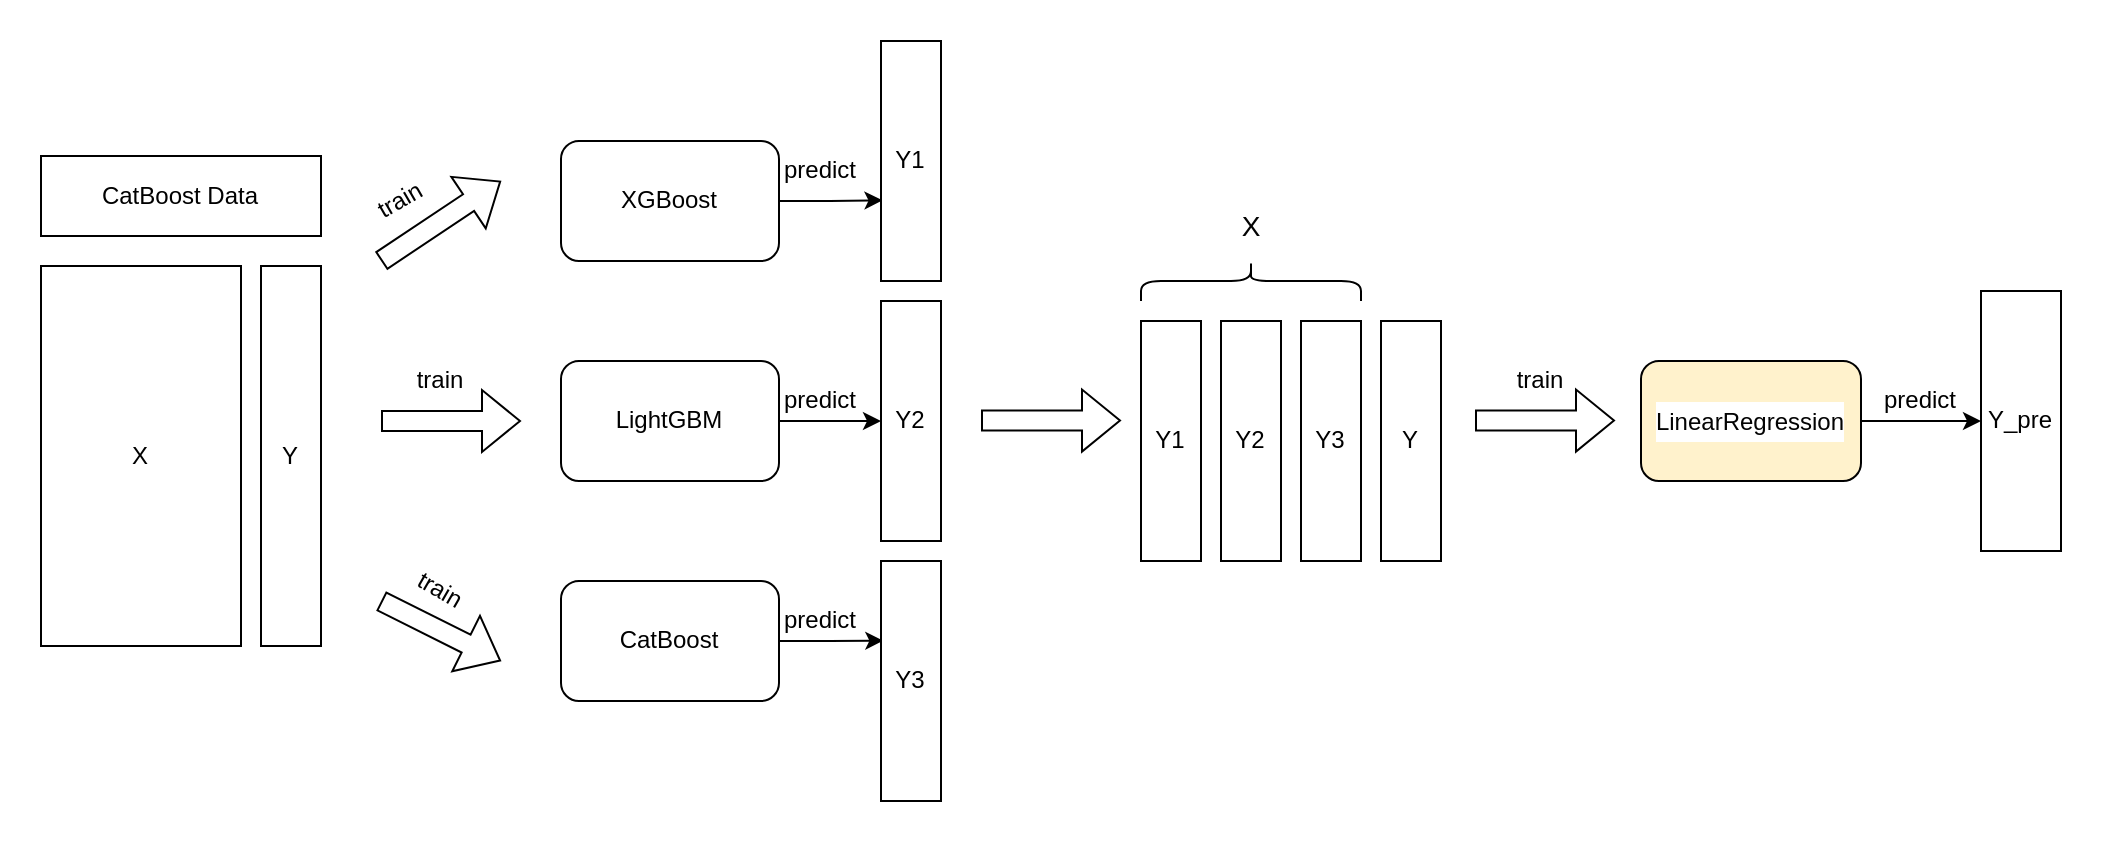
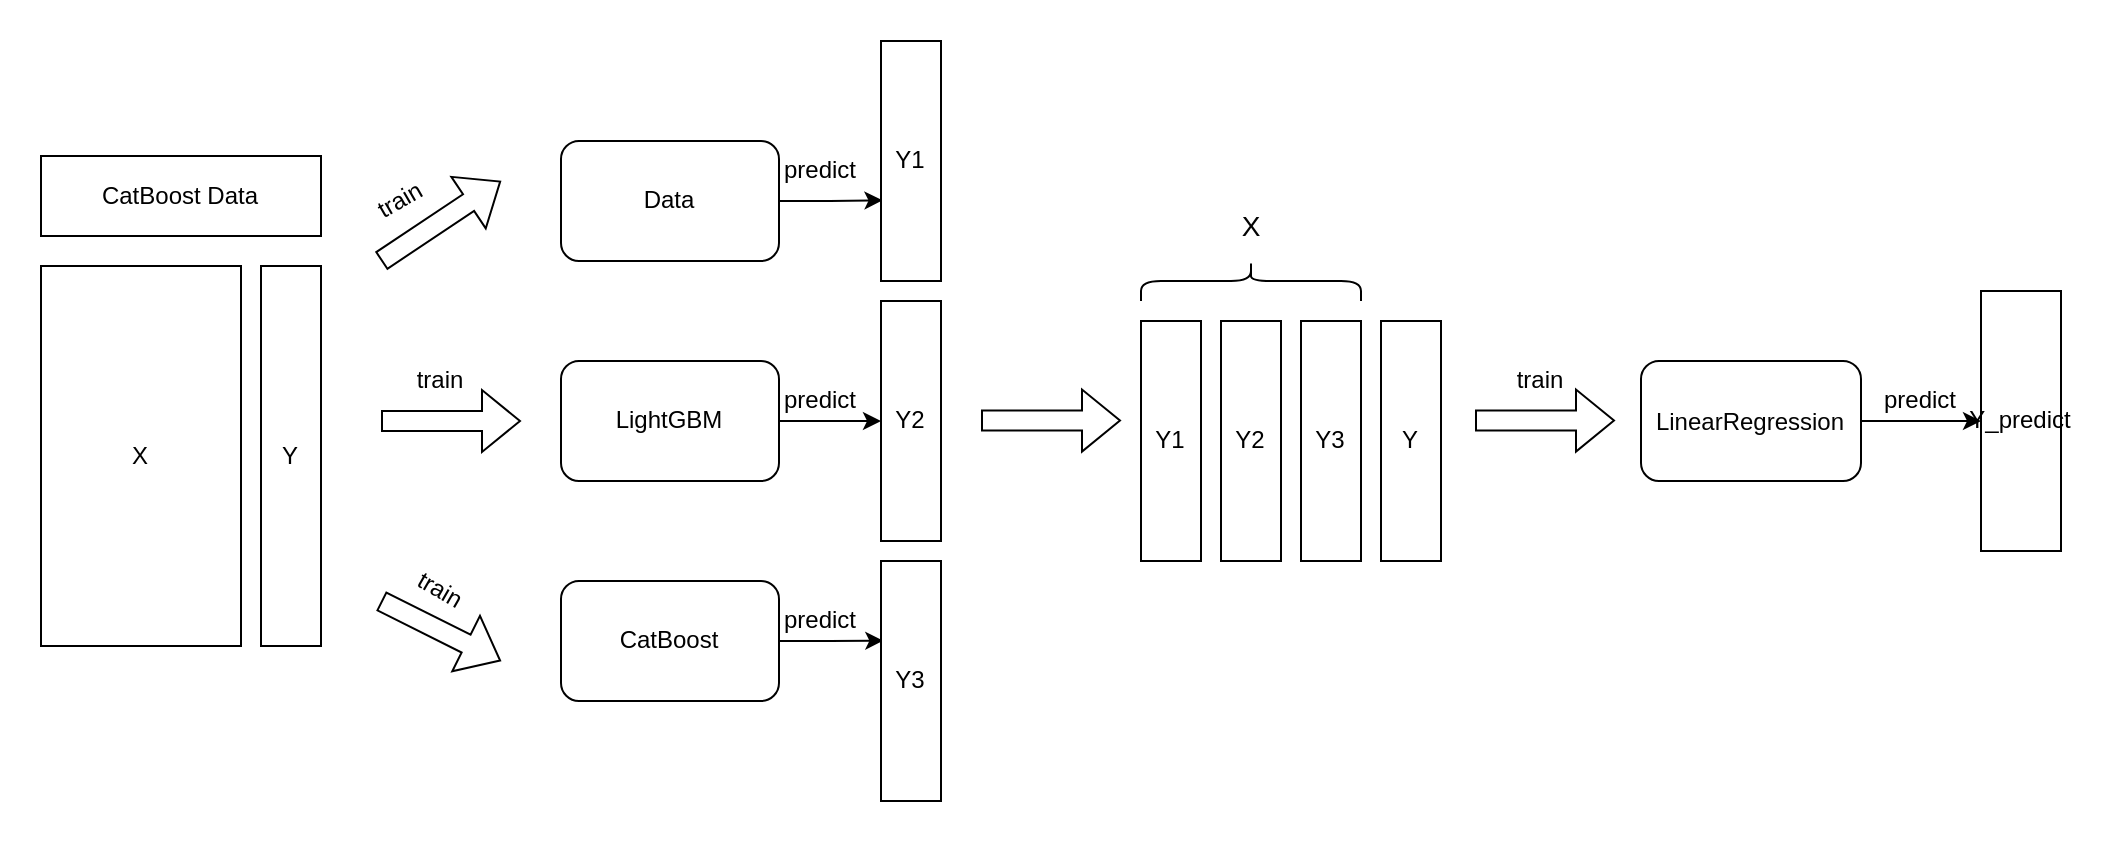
node "XGBoost": label "XGBoost" -> "Data"
node "LinearRegression": fillcolor #fff2cc -> #ffffff
node "Y_pre": label "Y_pre" -> "Y_predict"
